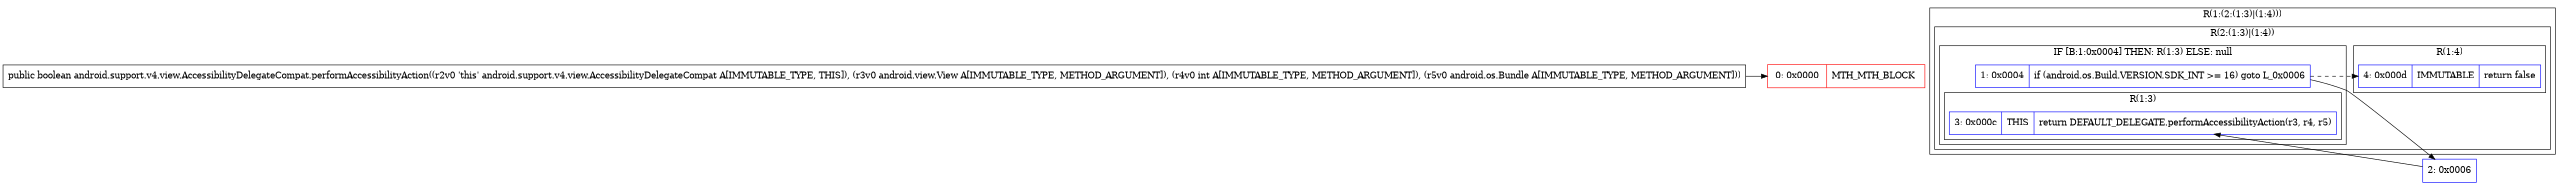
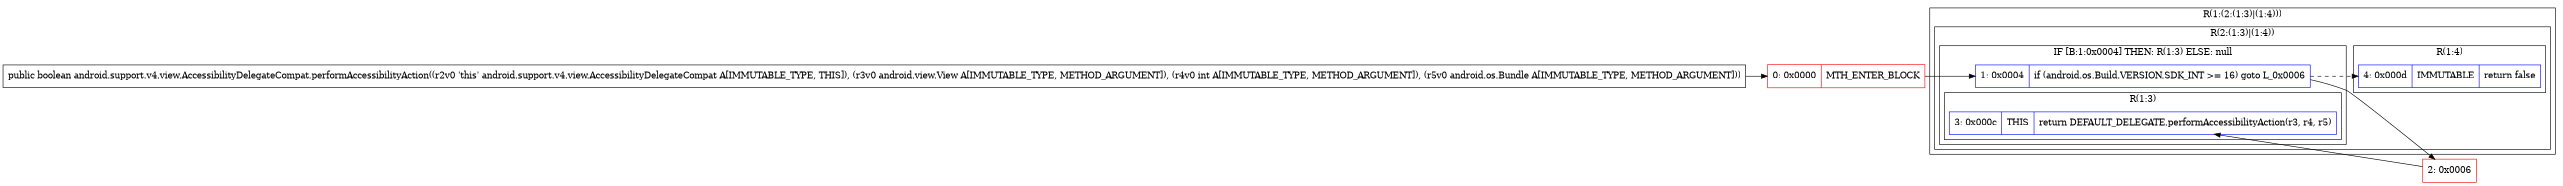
node "0: 0x0000": text "MTH_MTH_BLOCK" -> "MTH_ENTER_BLOCK"
edge "0: 0x0000" -> "1: 0x0004": added
node "2: 0x0006": color blue -> red
